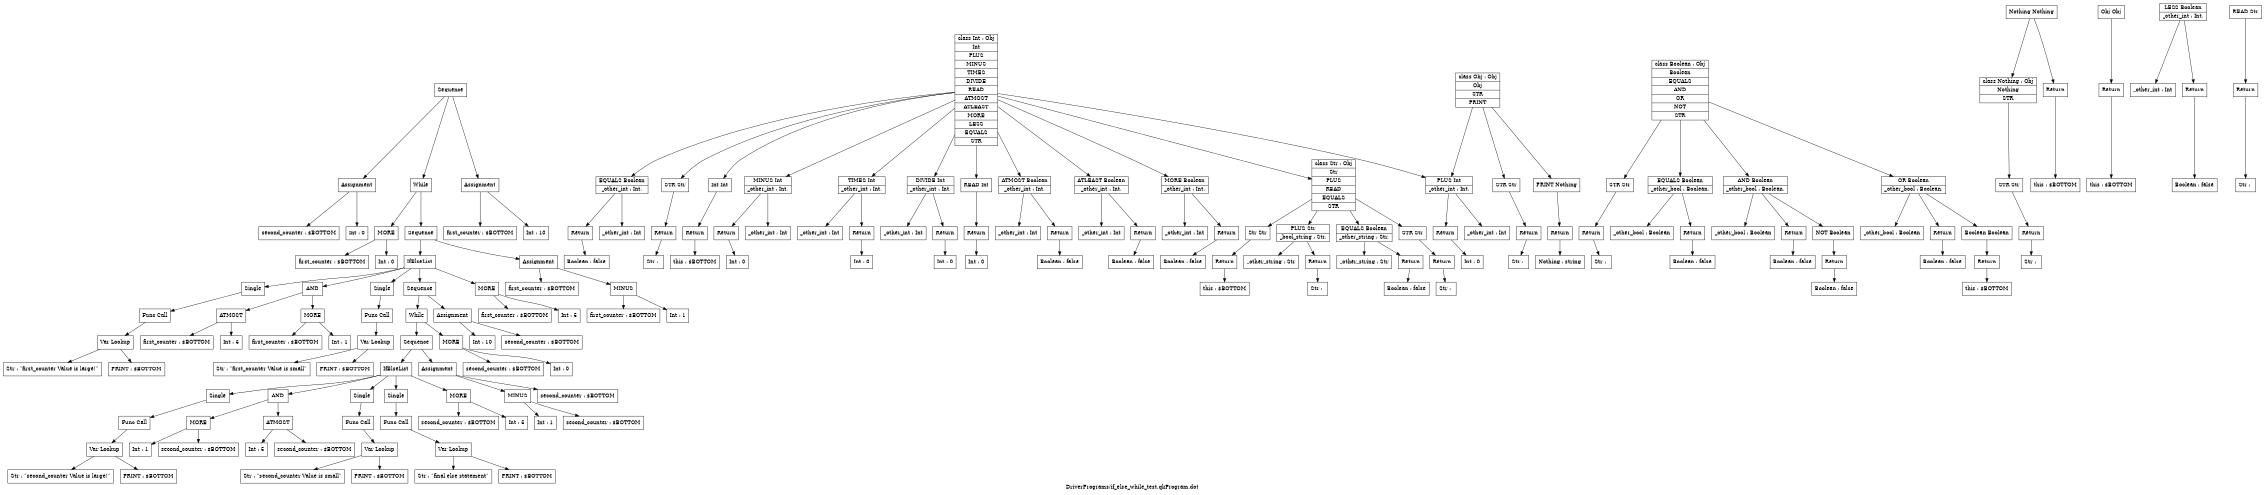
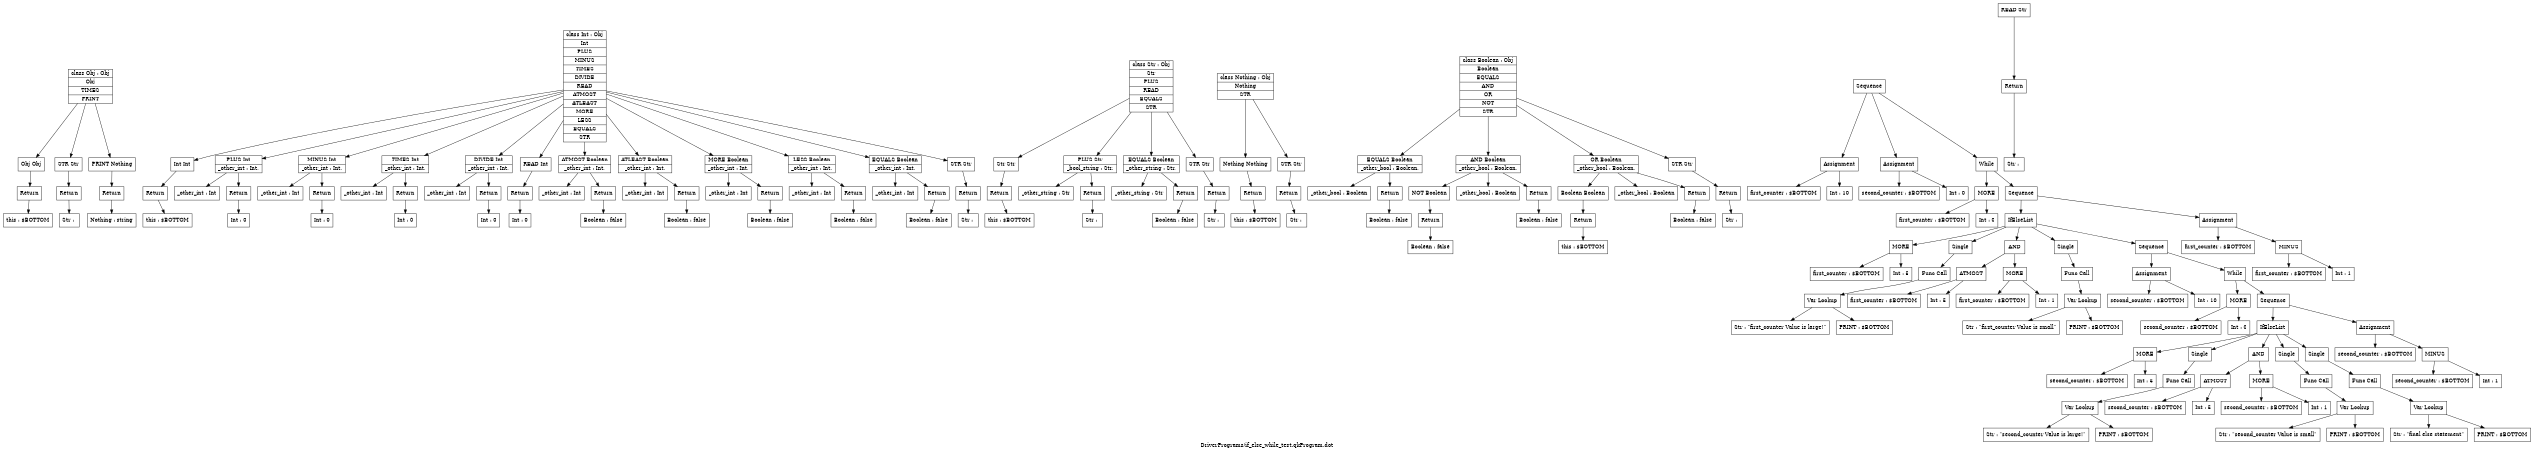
edge "Nothing Nothing" -> "class Nothing : Obj": reversed
node "class Obj : Obj": text "STR" -> "TIMES"
edge "class Int : Obj" -> "class Str : Obj": now "class Int : Obj" -> "LESS Boolean"
edge "class Obj : Obj" -> "PLUS Int": now "class Obj : Obj" -> "Obj Obj"
